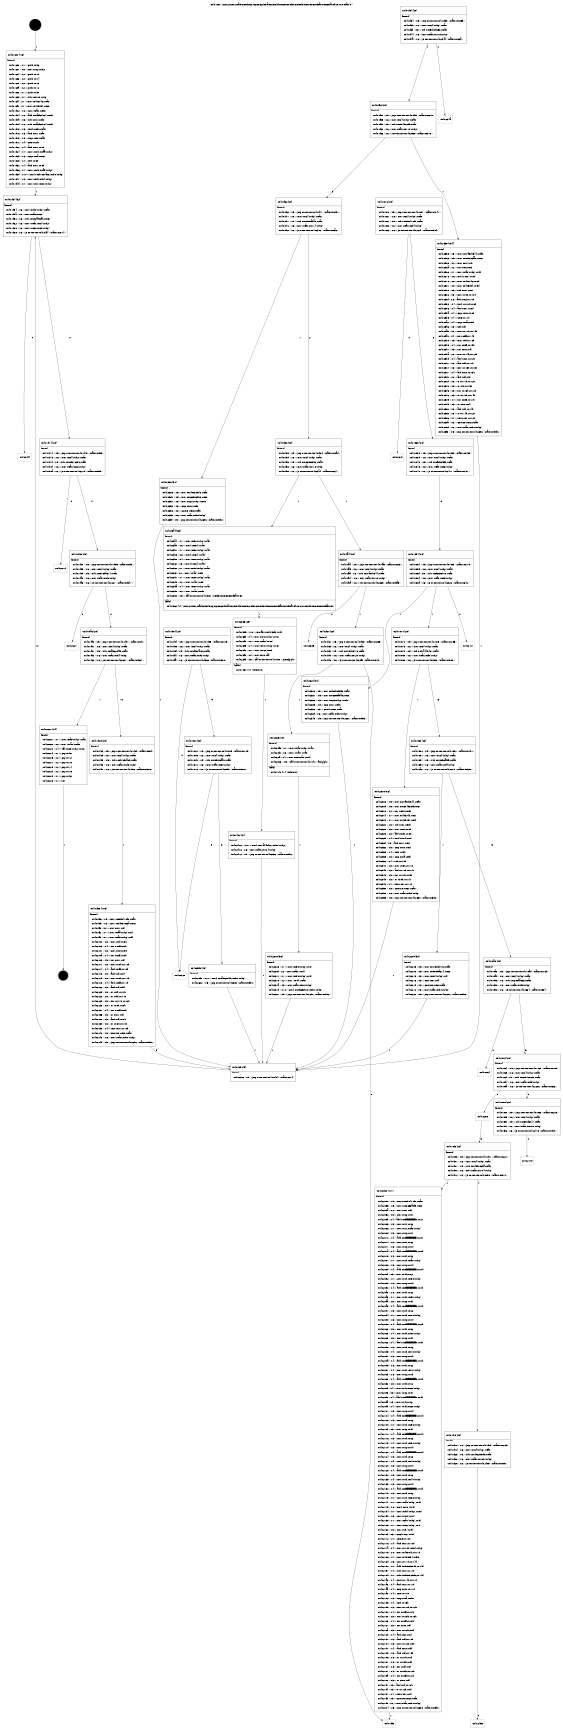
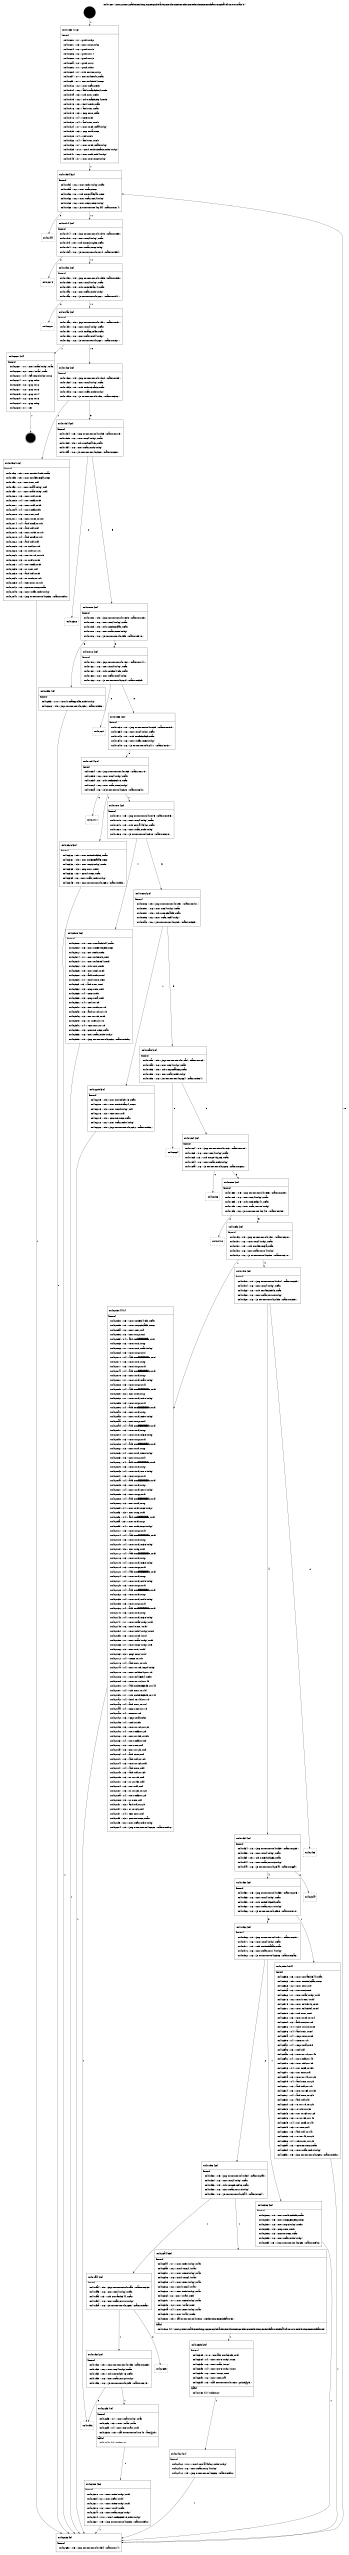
edge "0x401dc8 [28]" -> "0x401de4 [28]": added, label "9"
edge "0x401e00 [28]" -> "0x402368": now "0x401e00 [28]" -> "0x401e1c [28]"
edge "0x401fe6 [106]" -> "0x40269c [5]": label " 5" -> " 1"
edge "0x4022e6" -> "0x401efc [28]": now "0x401ee0 [28]" -> "0x401efc [28]"
edge "0x401f18 [28]" -> "0x401f34 [28]": added, label "4"
